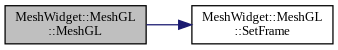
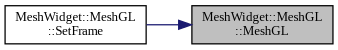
edge "MeshWidget::MeshGL ::MeshGL" -> "MeshWidget::MeshGL ::SetFrame": reversed
